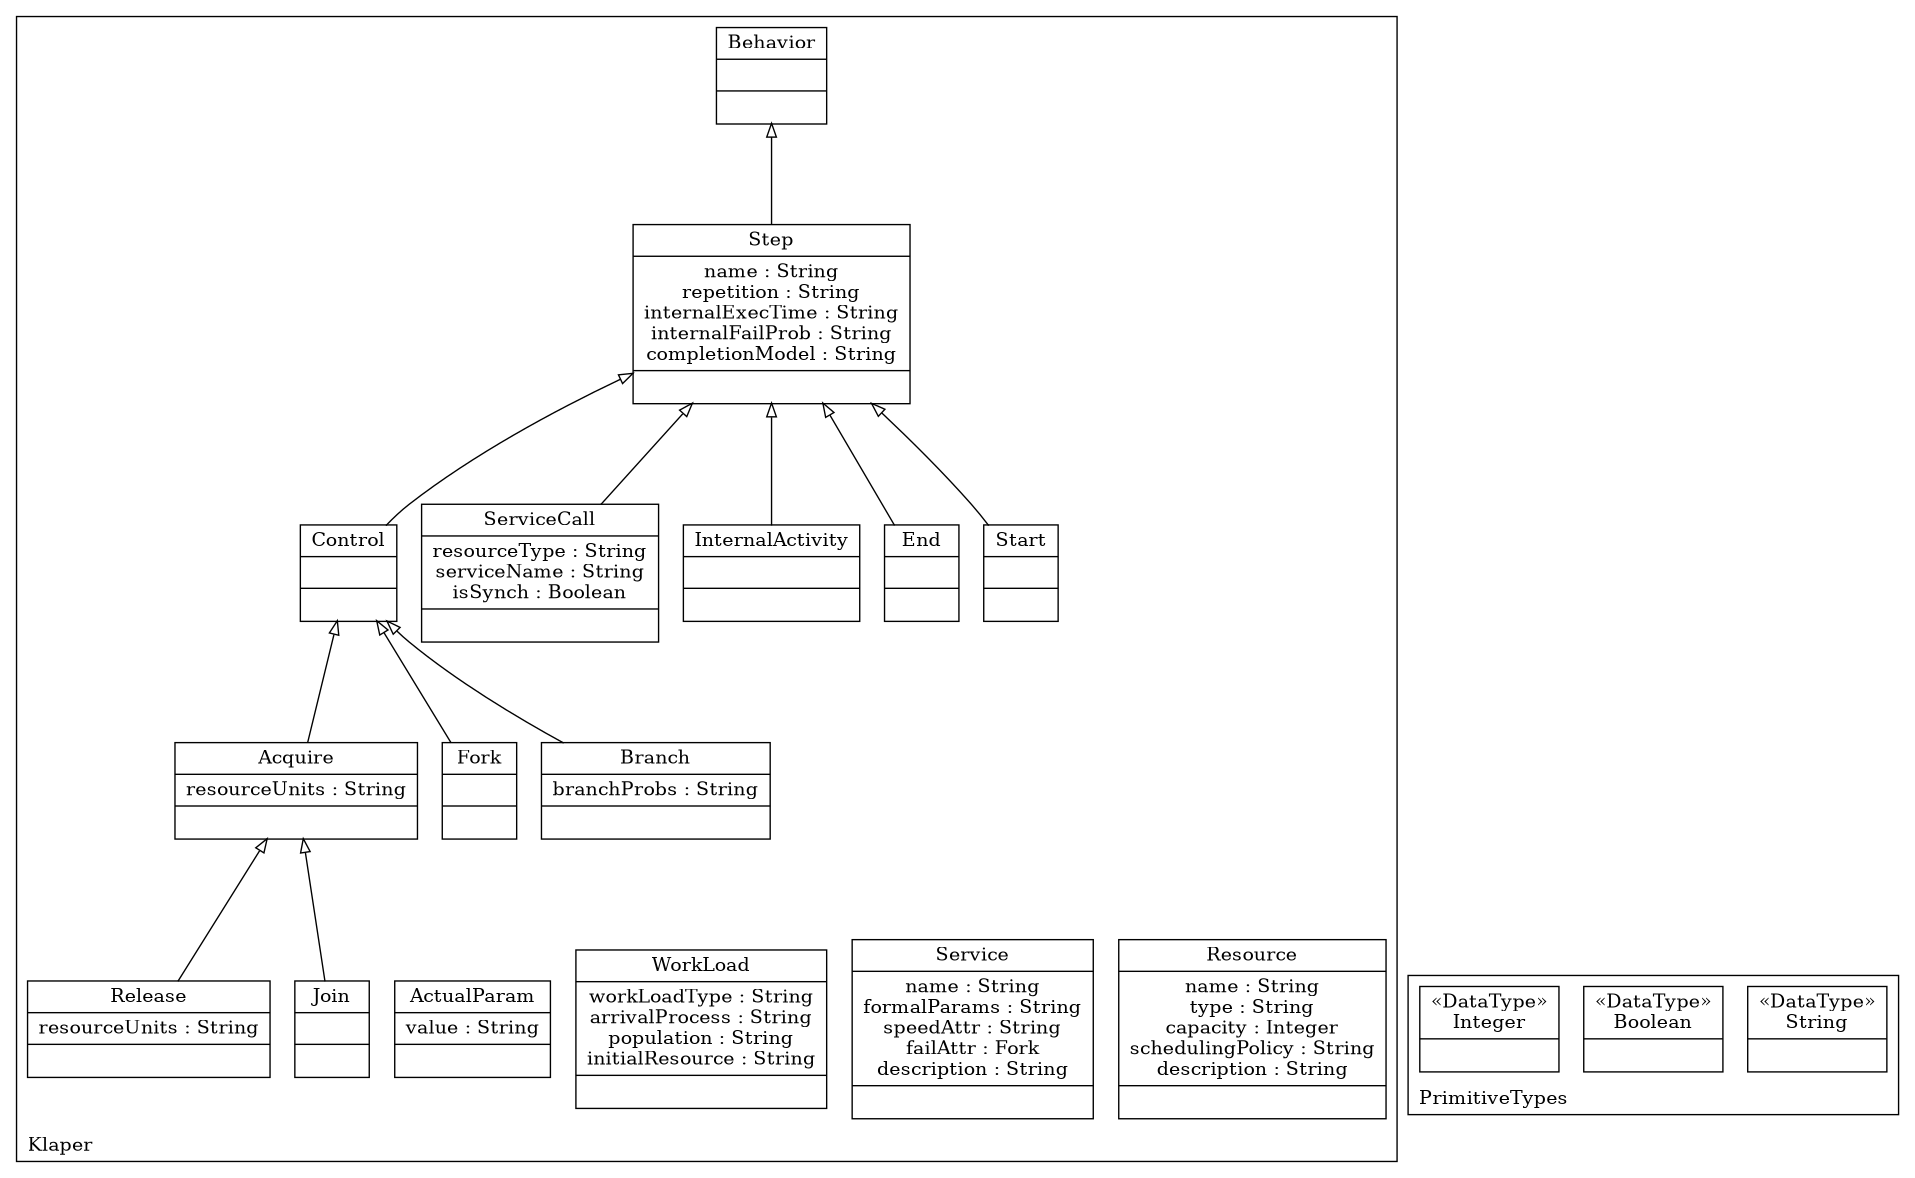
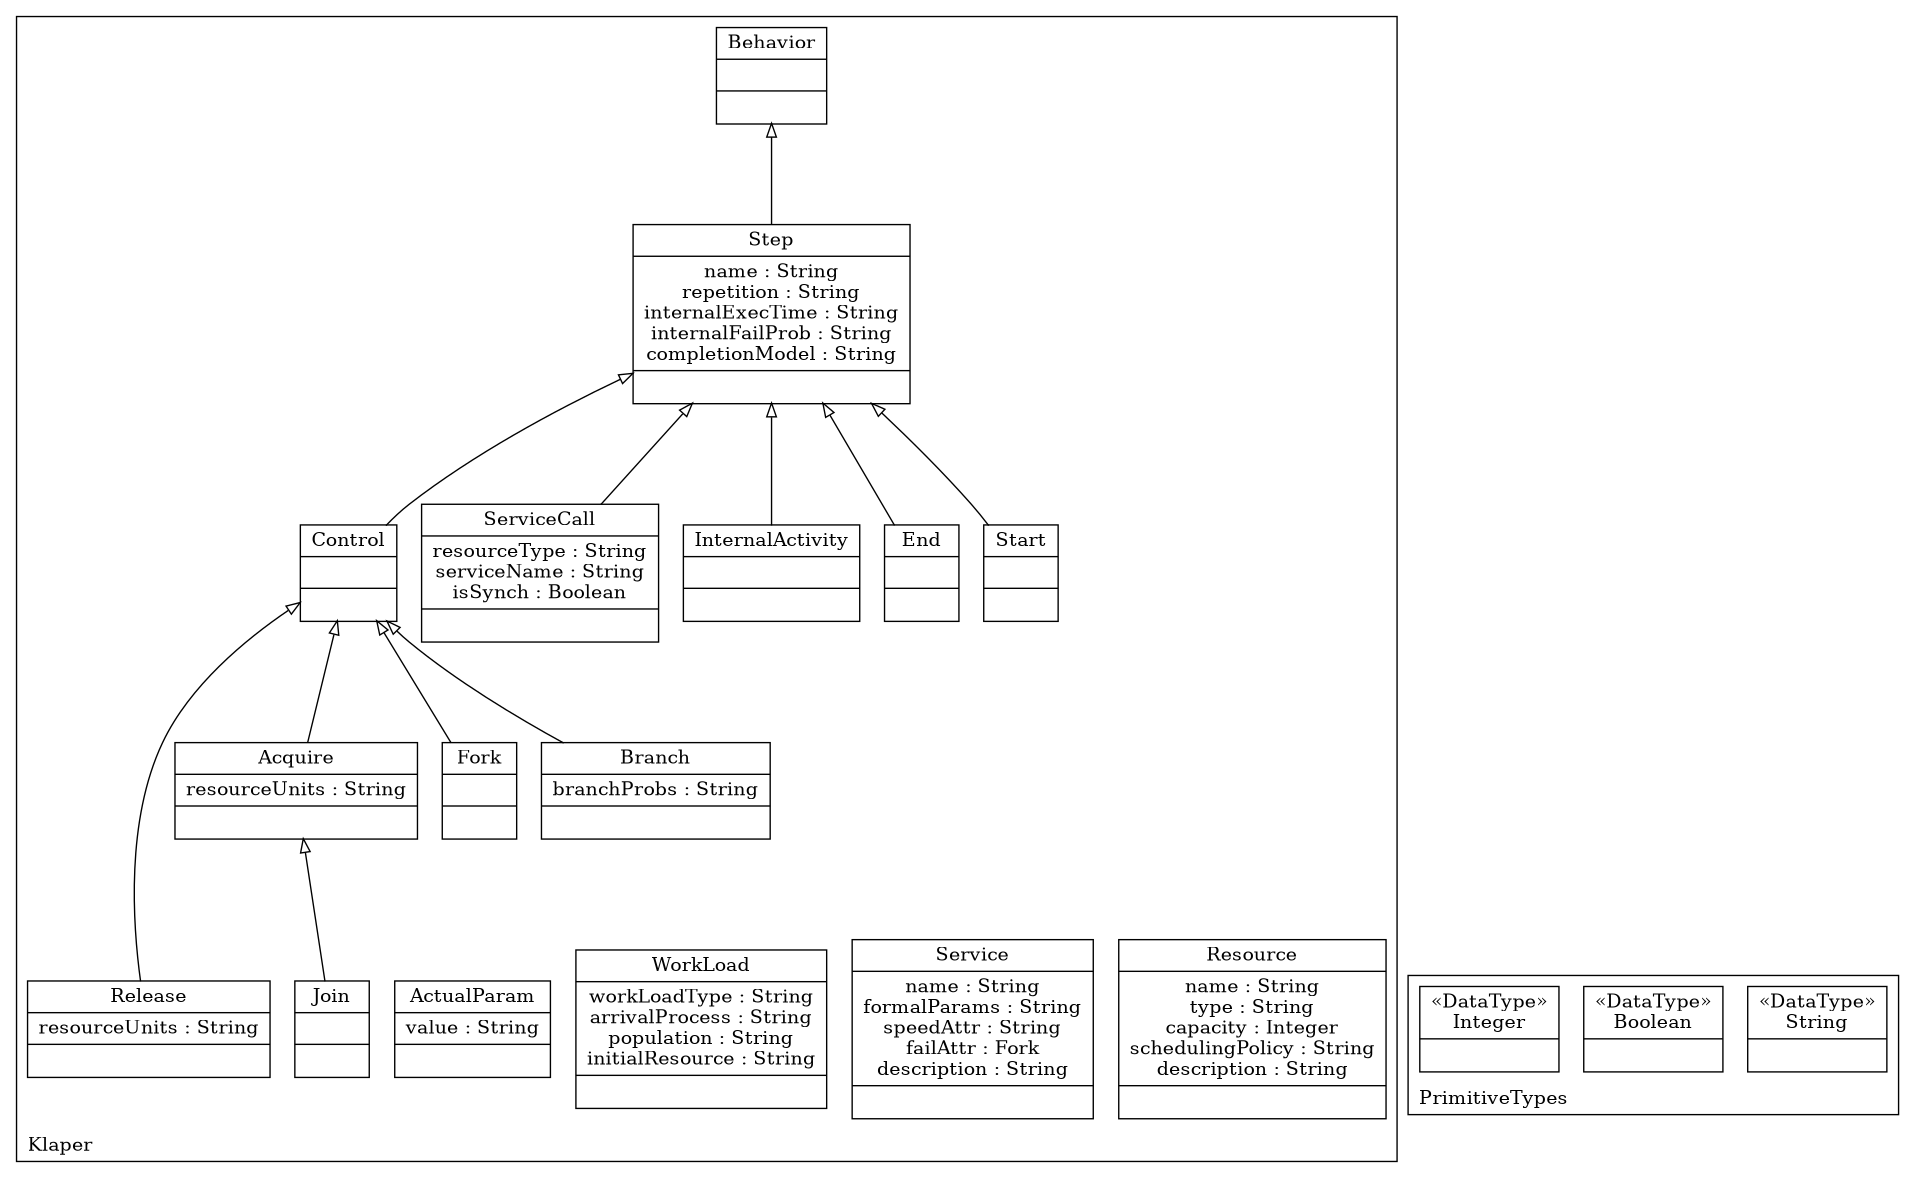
edge "Release" -> "Acquire": now "Release" -> "Control"
